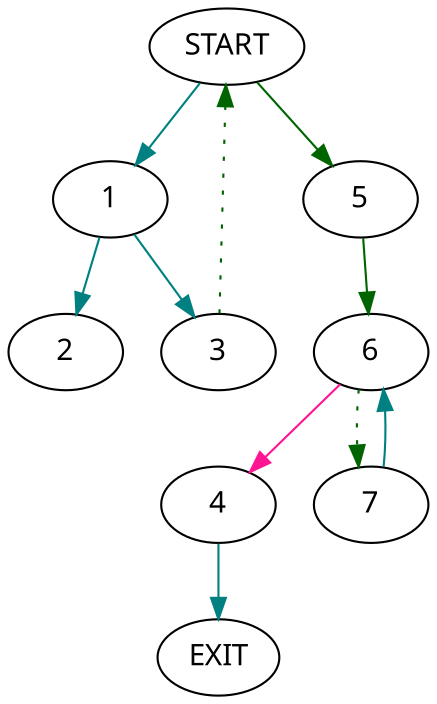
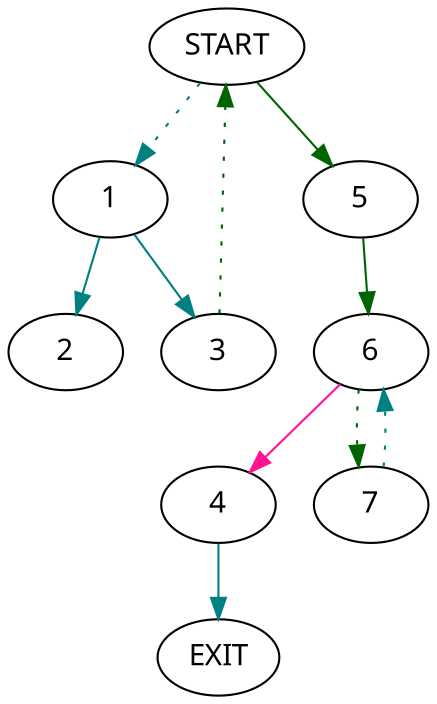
edge "START" -> "1": style solid -> dotted
edge "7" -> "6": style solid -> dotted
